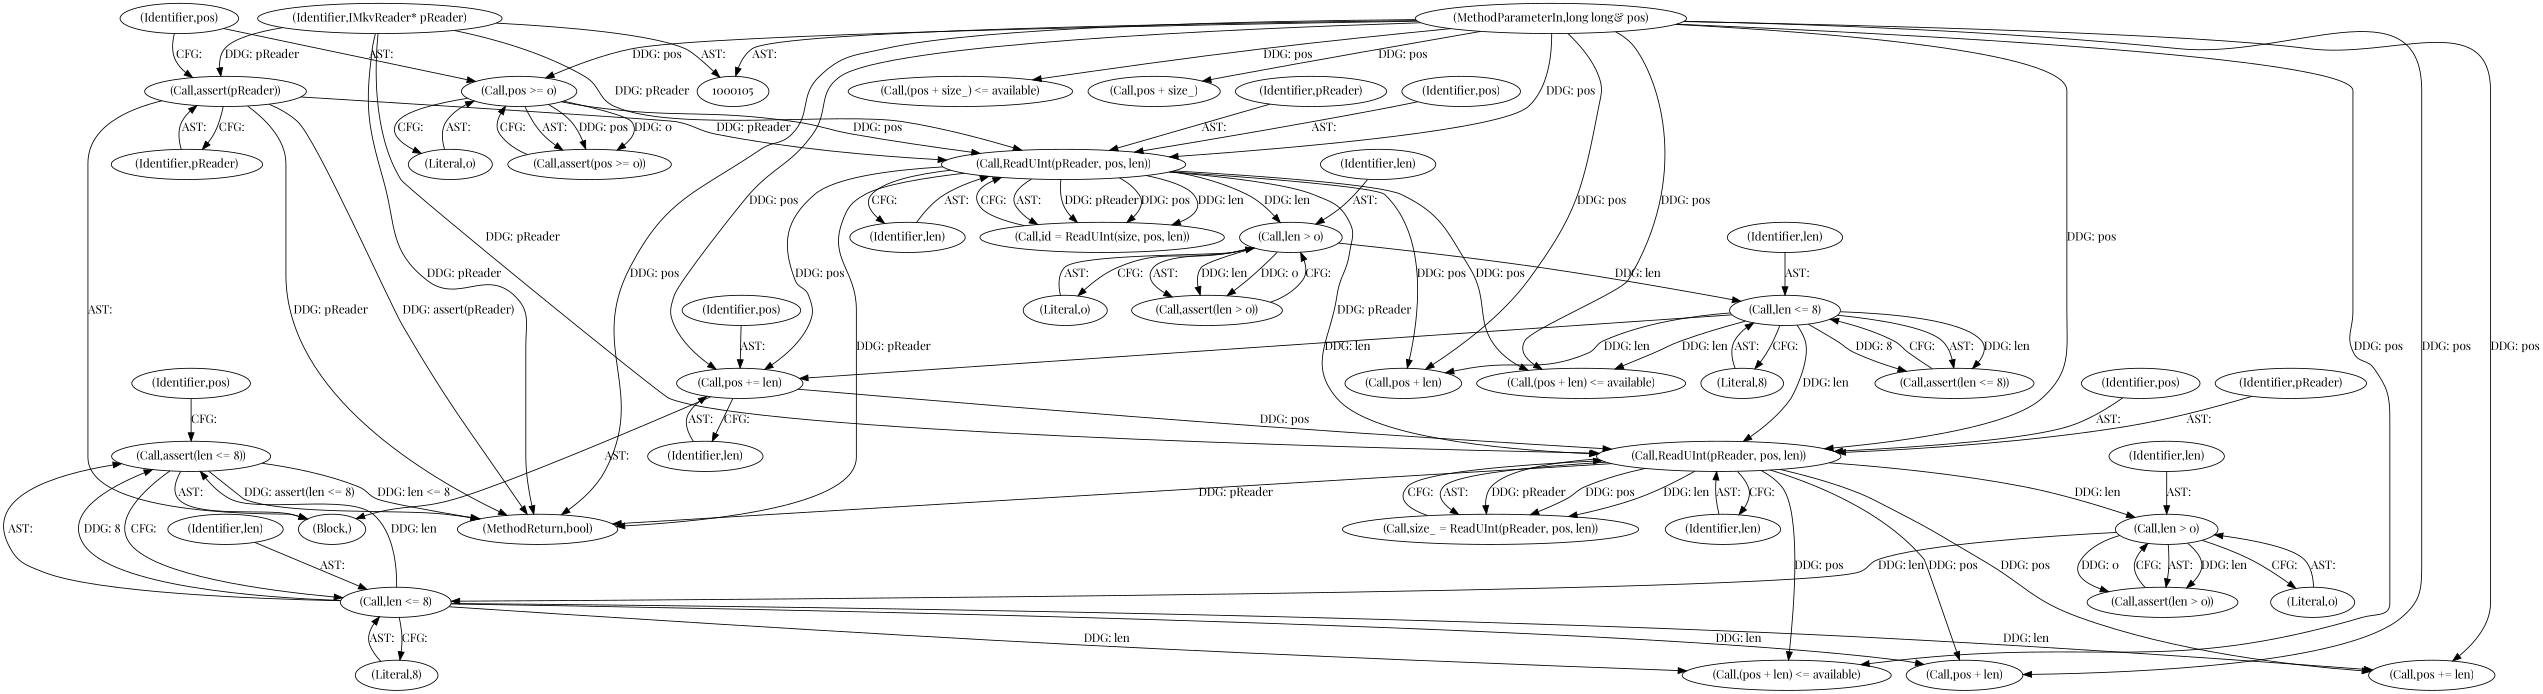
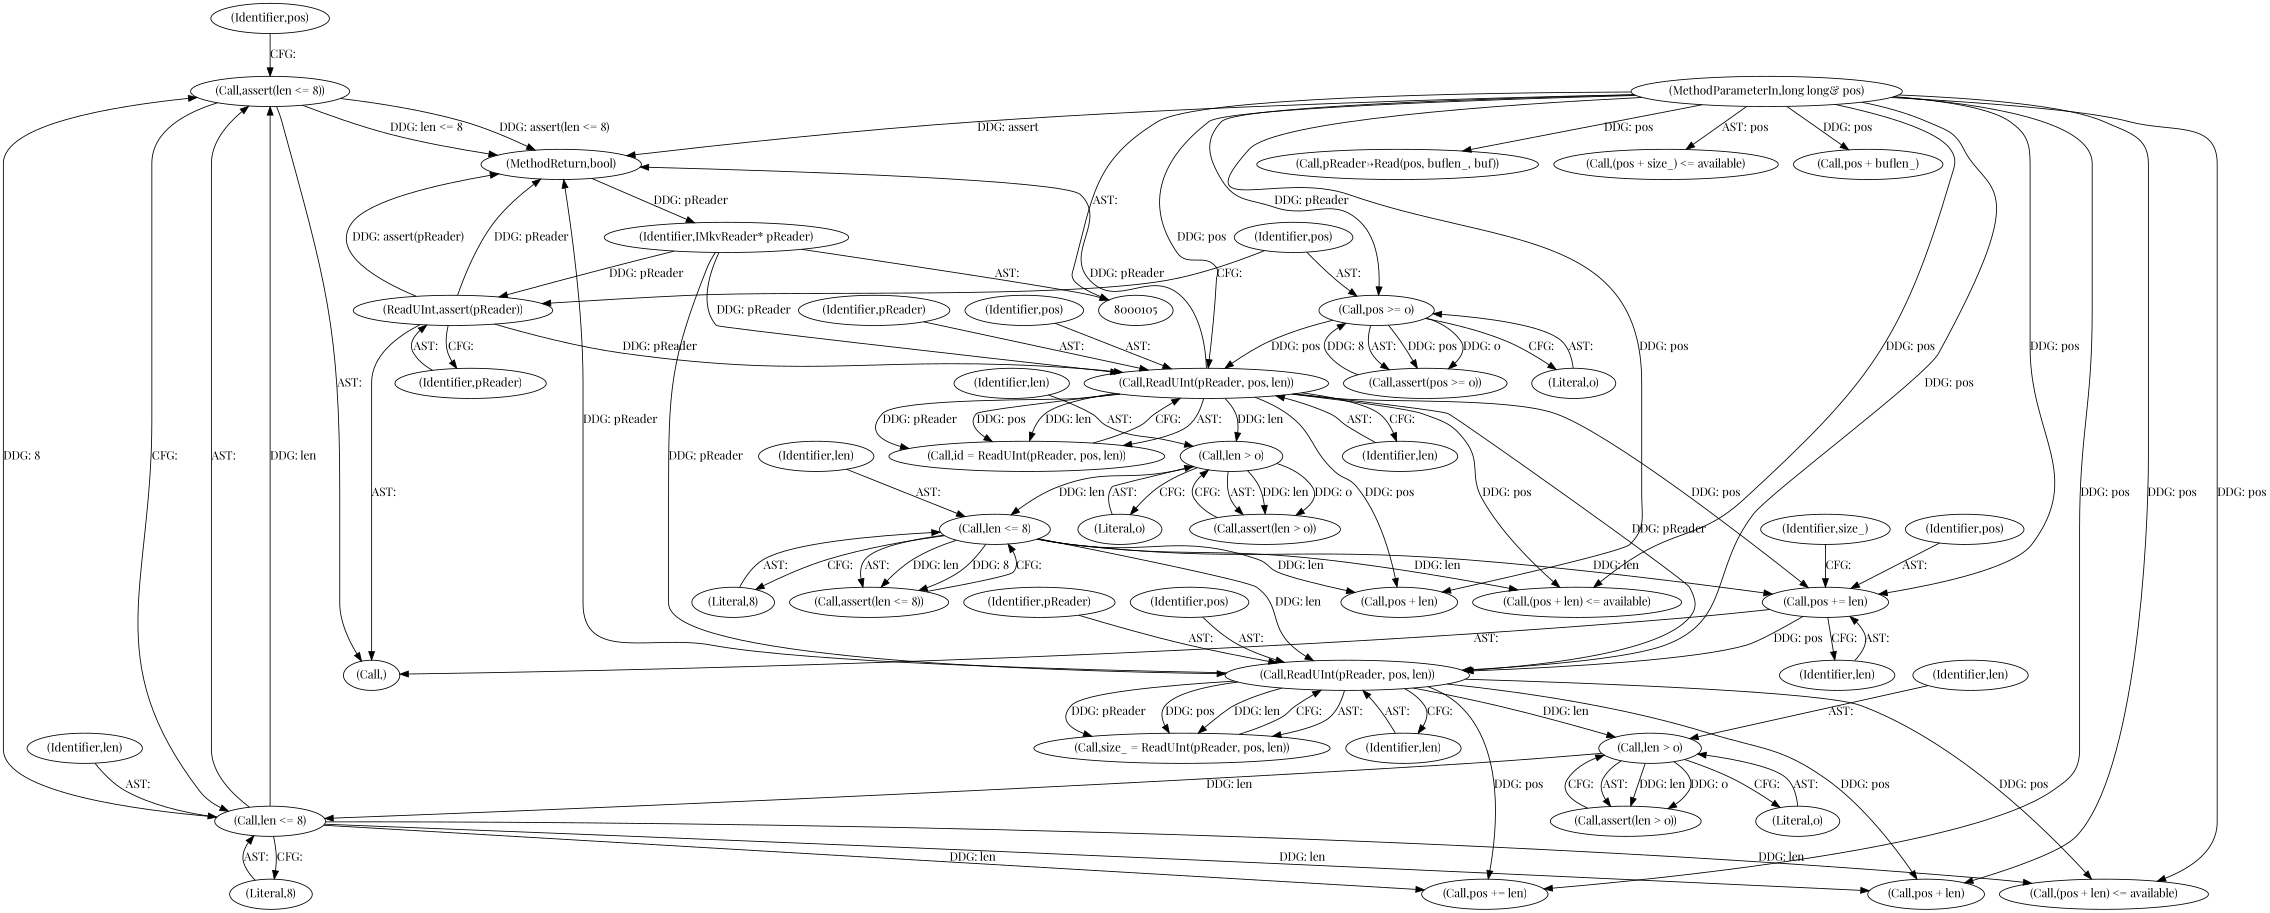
edge "(MethodParameterIn,long long& pos)" -> "(Call,pos >= 0)": label "DDG: pos" -> "DDG: pReader"
edge "(MethodParameterIn,long long& pos)" -> "(Call,(pos + size_) <= available)": label "DDG: pos" -> "AST: pos"
node "(Call,assert(pReader))": label "(Call,assert(pReader))" -> "(ReadUInt,assert(pReader))"
node "1000105": label "1000105" -> "8000105"
node "(Call,pos + size_)": label "(Call,pos + size_)" -> "(Call,pos + buflen_)"
edge "(Call,assert(pos >= 0))" -> "(Call,pos >= 0)": label "CFG: " -> "DDG: 8"
node "(Call,pReader->Read(pos, buflen_, buf))": added
node "(Call,id = ReadUInt(size, pos, len))": label "(Call,id = ReadUInt(size, pos, len))" -> "(Call,id = ReadUInt(pReader, pos, len))"
edge "(MethodParameterIn,long long& pos)" -> "(MethodReturn,bool)": label "DDG: pos" -> "DDG: assert"
edge "(Identifier,IMkvReader* pReader)" -> "(MethodReturn,bool)": reversed
node "(Block,)": label "(Block,)" -> "(Call,)"
node "(Identifier,size_)": added
